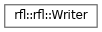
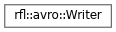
node "rfl::rfl::Writer": label "rfl::rfl::Writer" -> "rfl::avro::Writer"
